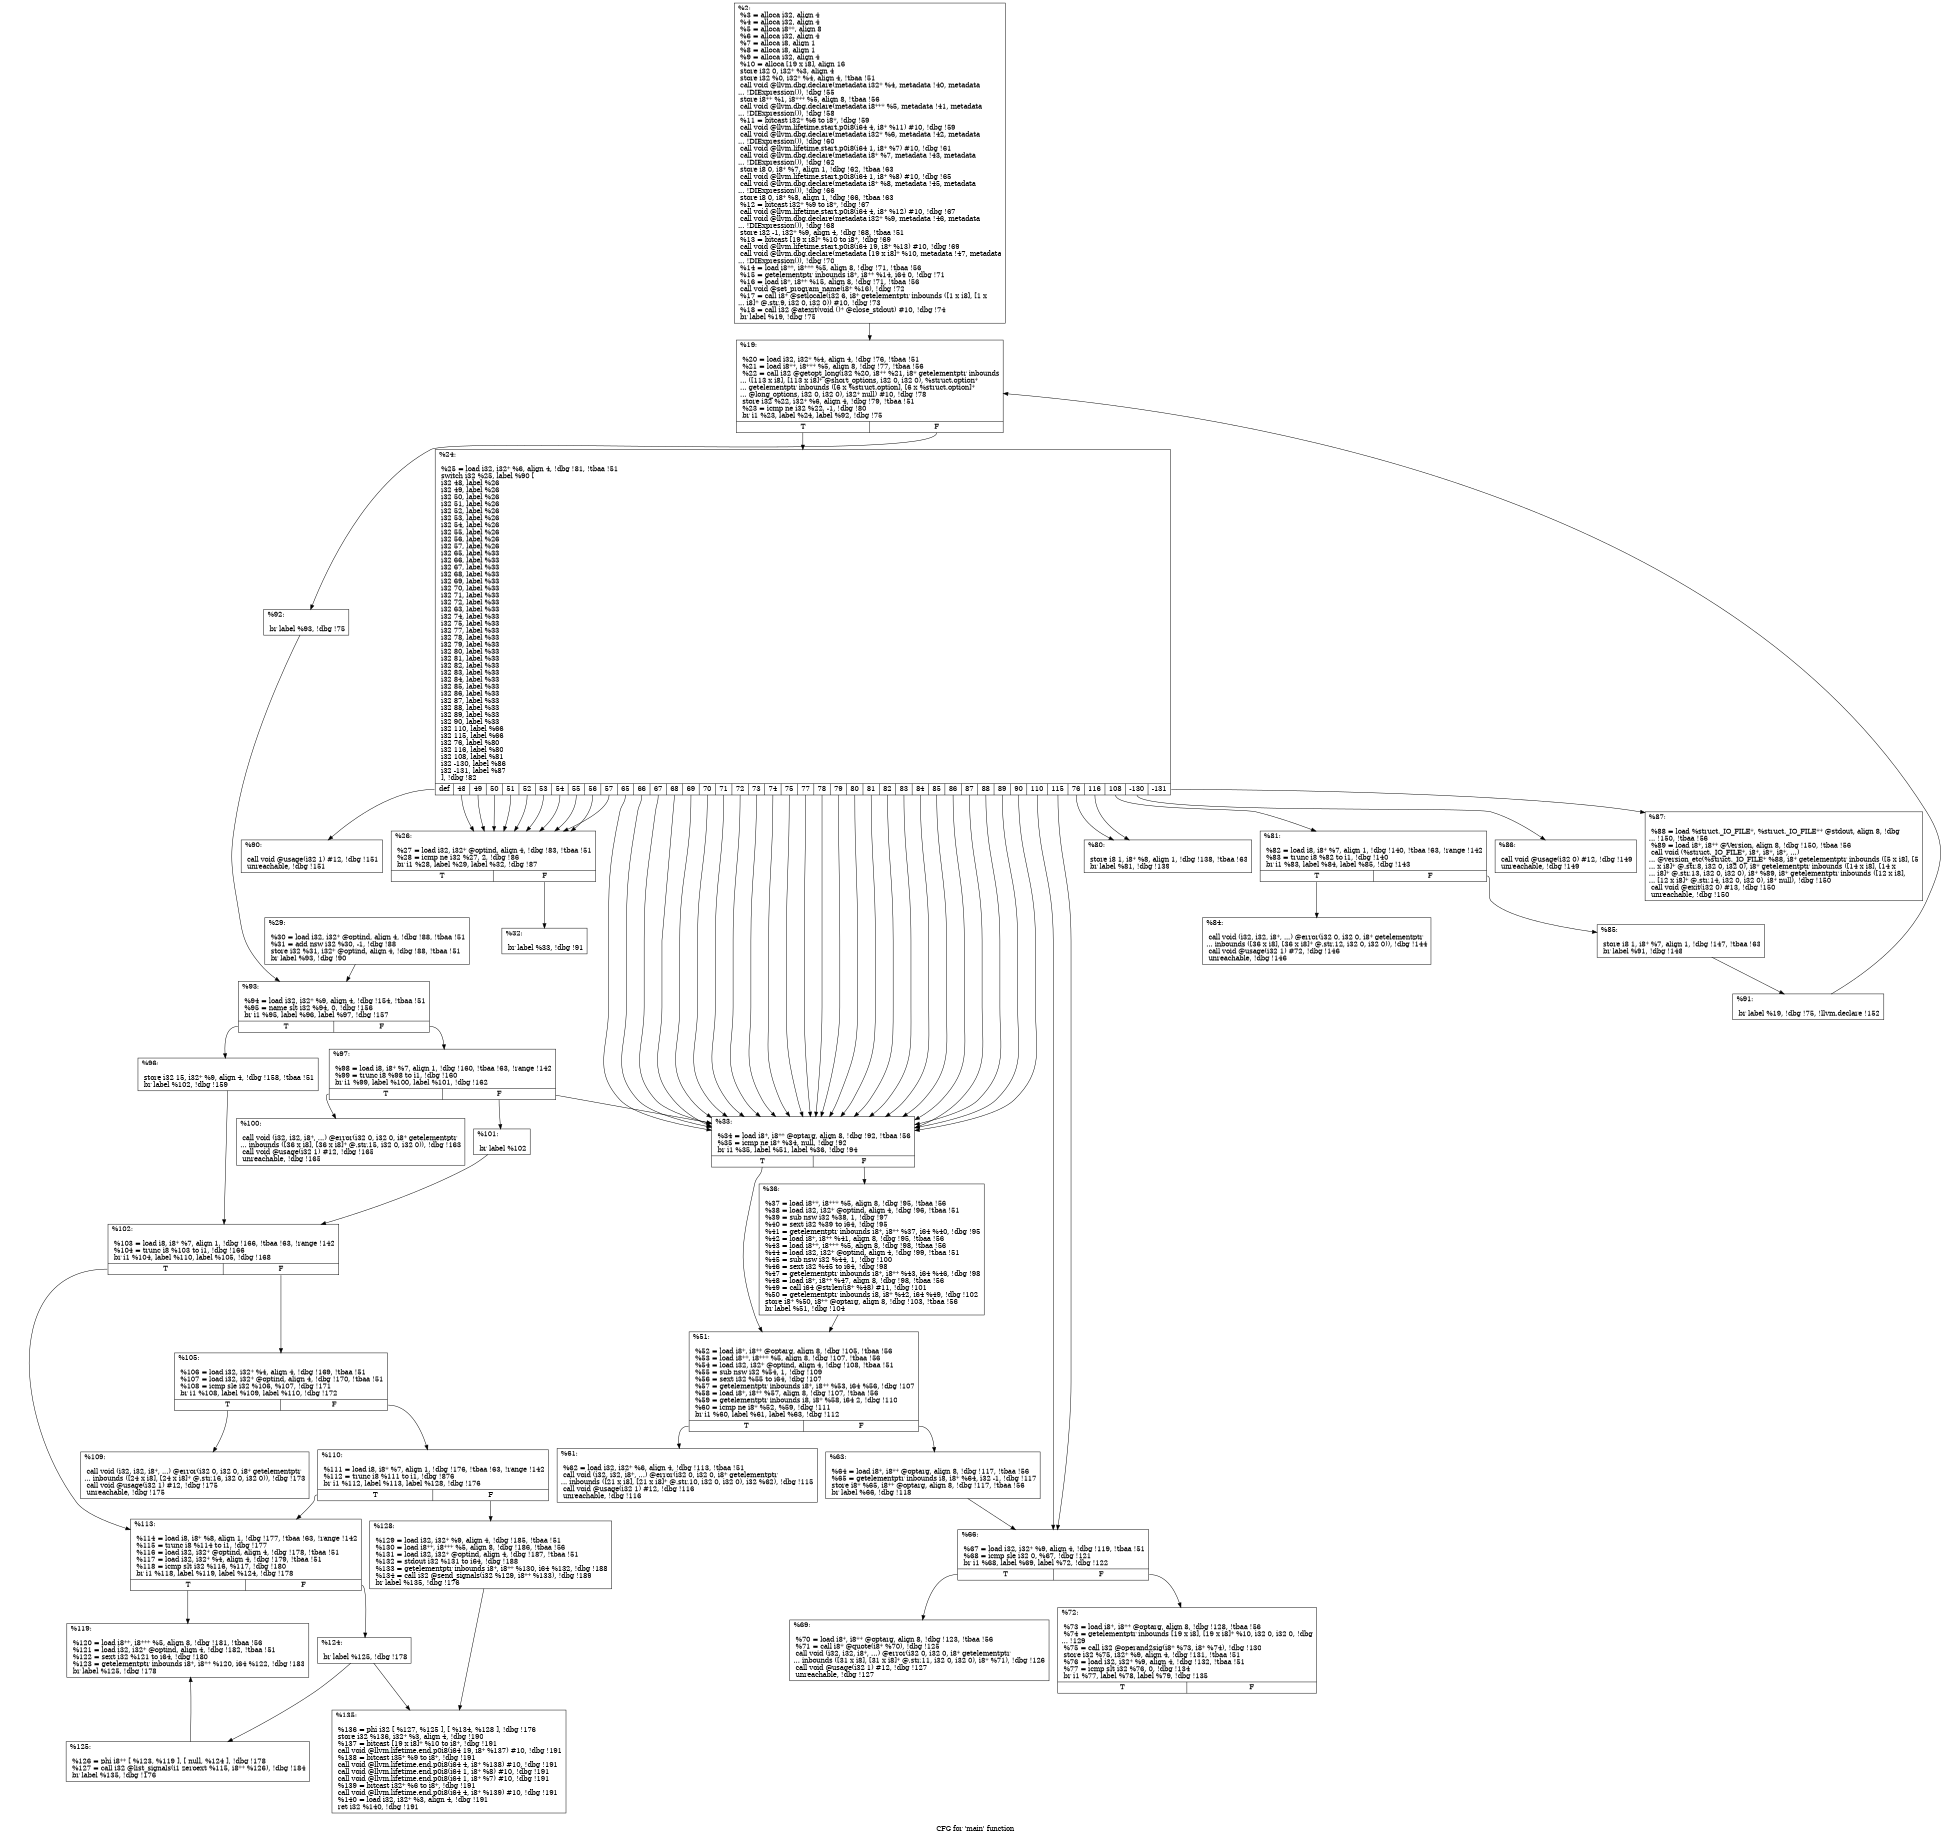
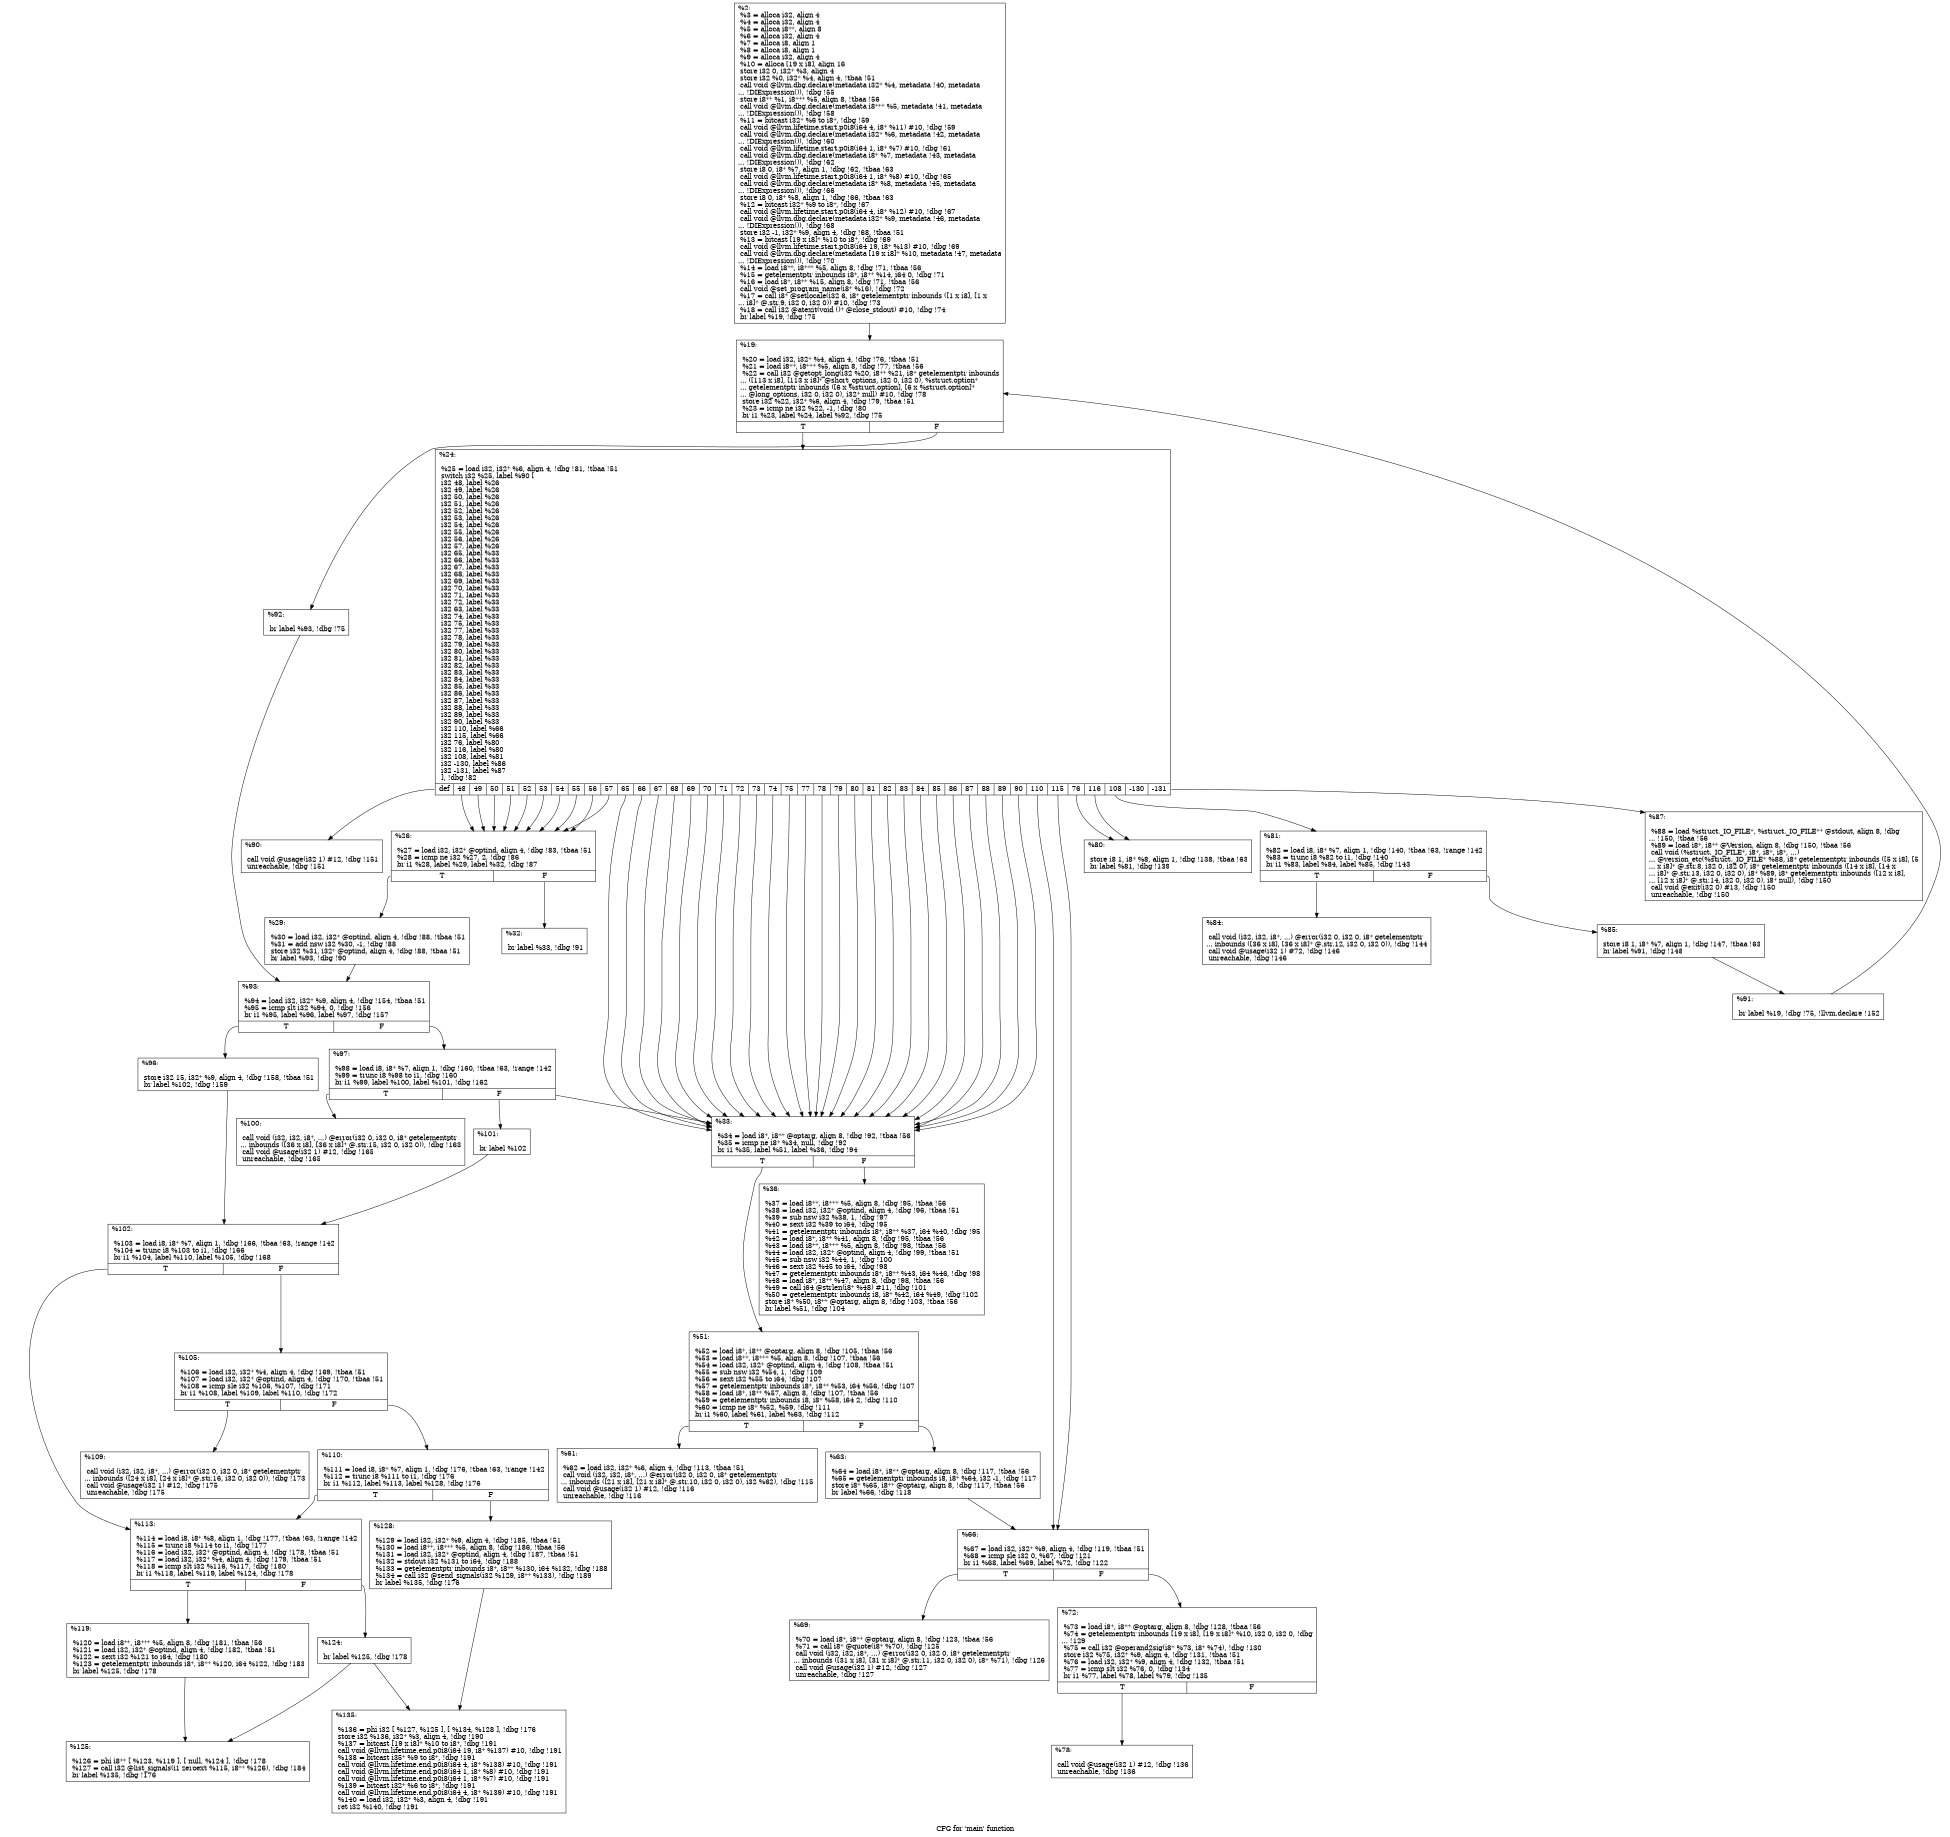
node "%86:": removed
edge "%26:" -> "%29:": added
node "%93:": text "%95 = name slt i32 %94, 0, !dbg !156" -> "%95 = icmp slt i32 %94, 0, !dbg !156"
edge "%36:" -> "%51:": removed
node "%110:": text "%112 = trunc i8 %111 to i1, !dbg !876" -> "%112 = trunc i8 %111 to i1, !dbg !176"
edge "%125:" -> "%119:": reversed
node "%78:": added
